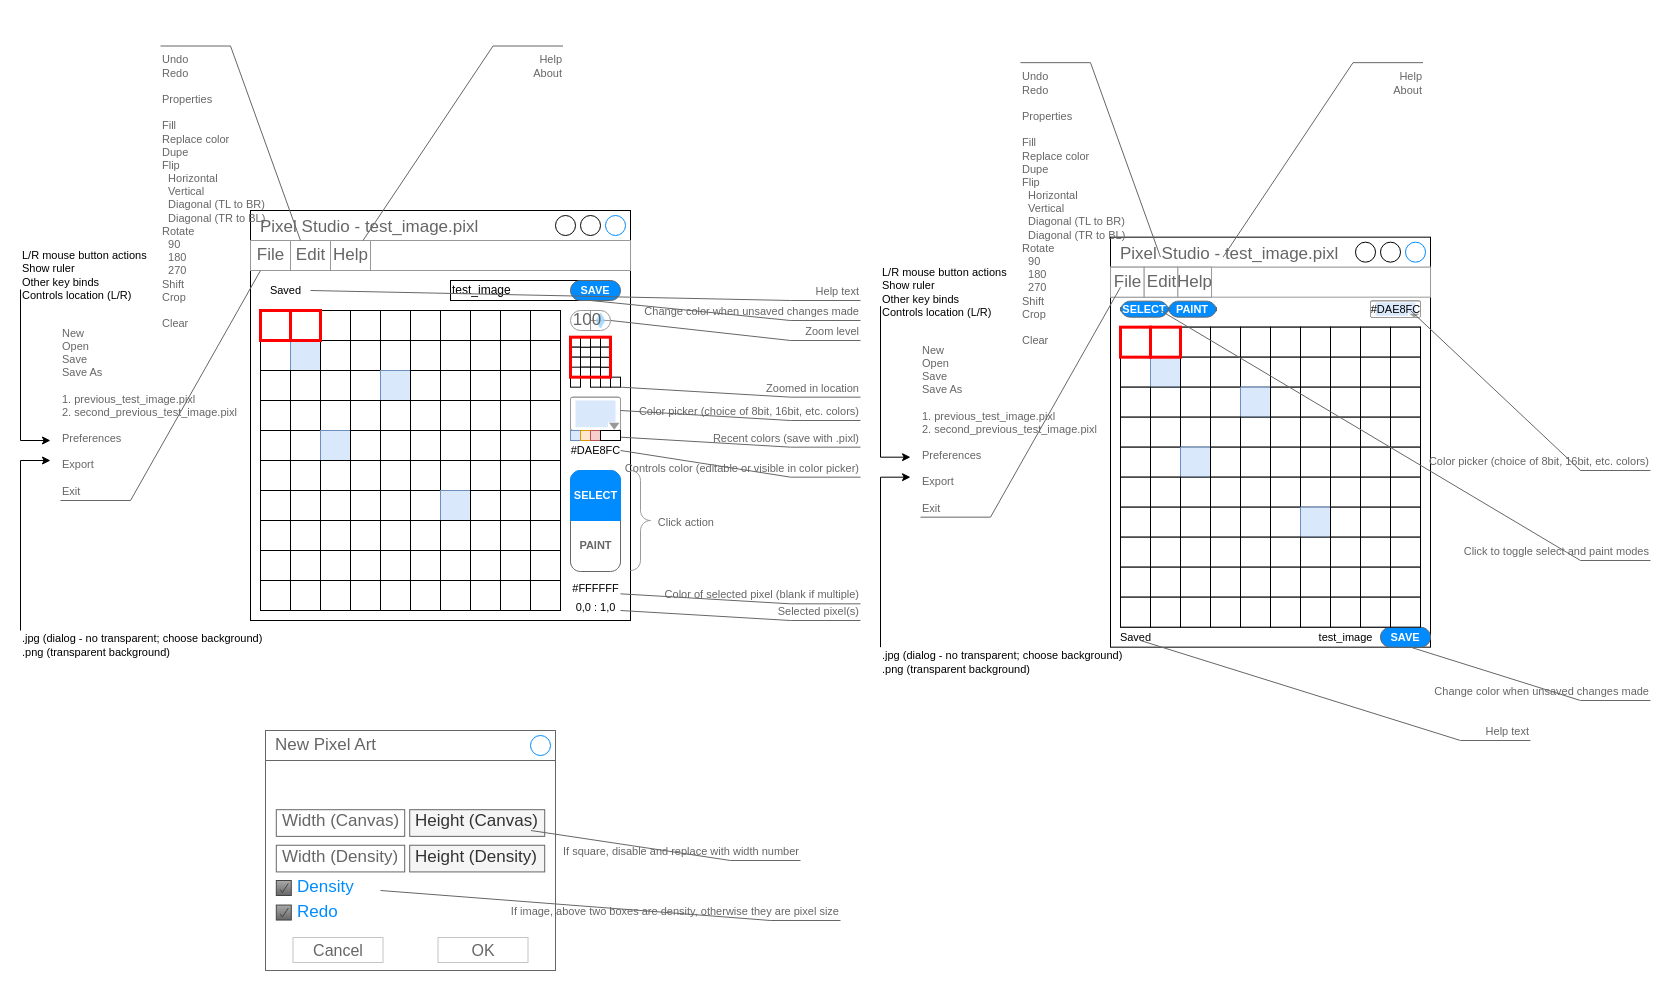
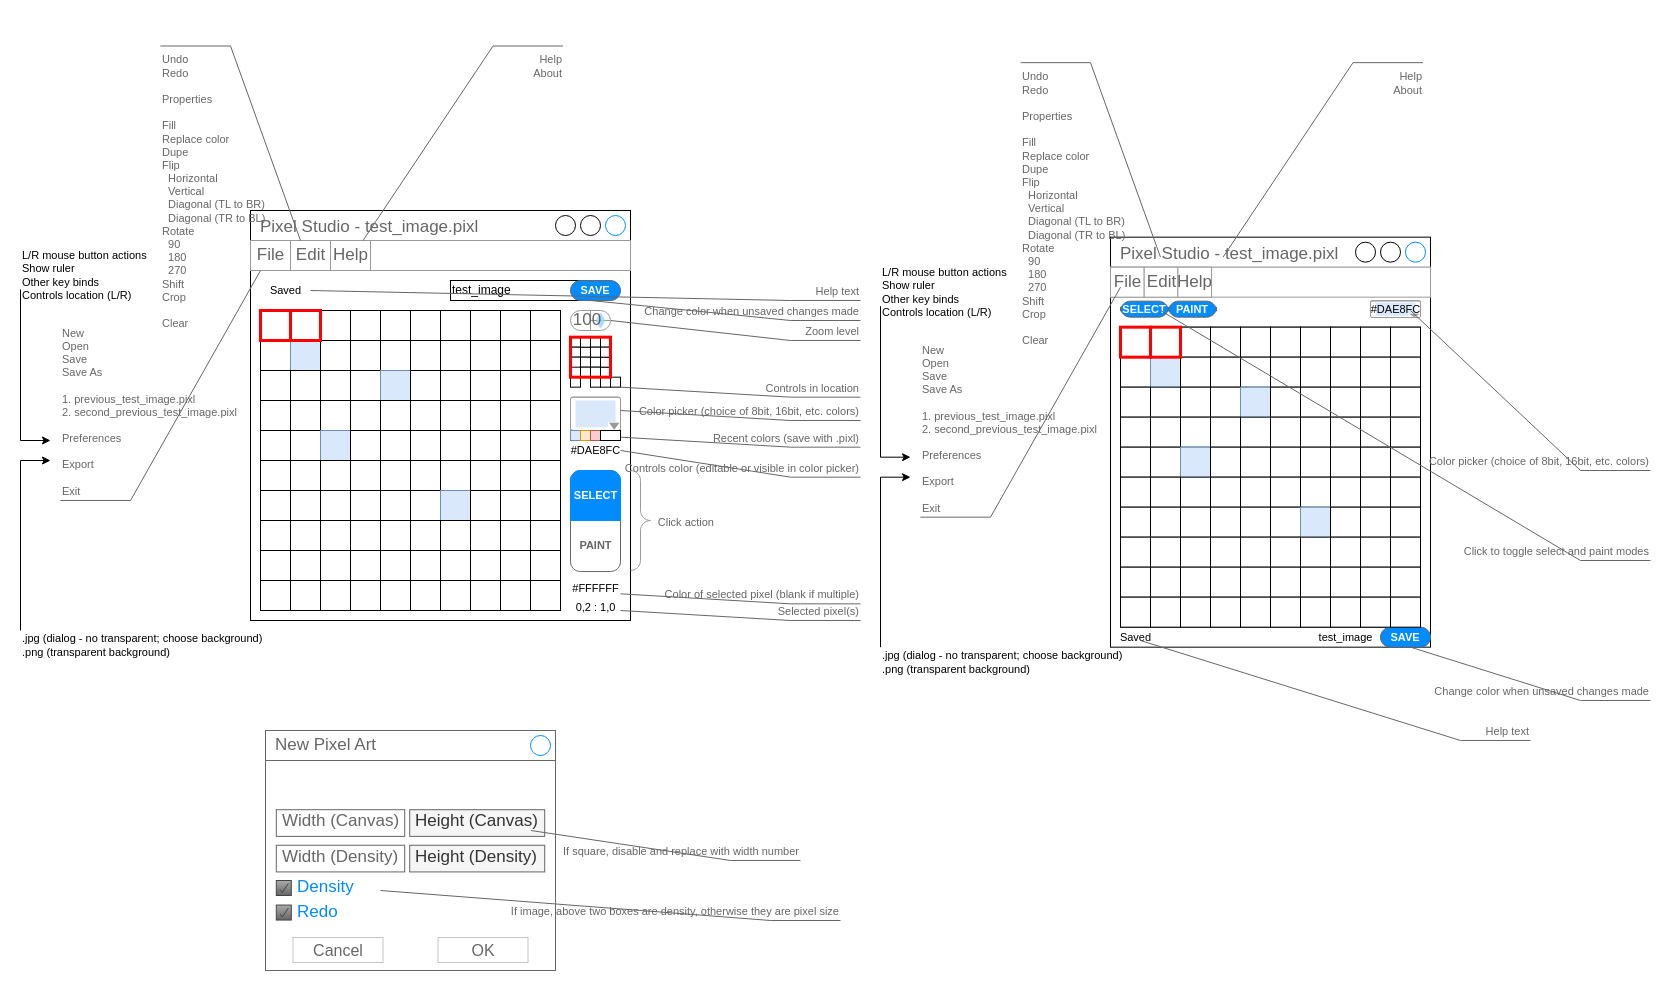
node "Zoomed in location": label "Zoomed in location" -> "Controls in location"
node "0,0 : 1,0": label "0,0 : 1,0" -> "0,2 : 1,0"
